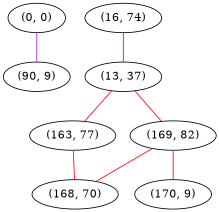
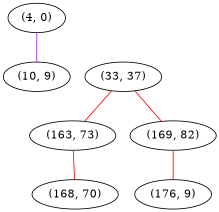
node "(0, 0)": label "(0, 0)" -> "(4, 0)"
node "(16, 74)": removed
node "(90, 9)": label "(90, 9)" -> "(10, 9)"
node "(13, 37)": label "(13, 37)" -> "(33, 37)"
node "(163, 77)": label "(163, 77)" -> "(163, 73)"
edge "(169, 82)" -- "(168, 70)": removed
node "(170, 9)": label "(170, 9)" -> "(176, 9)"
